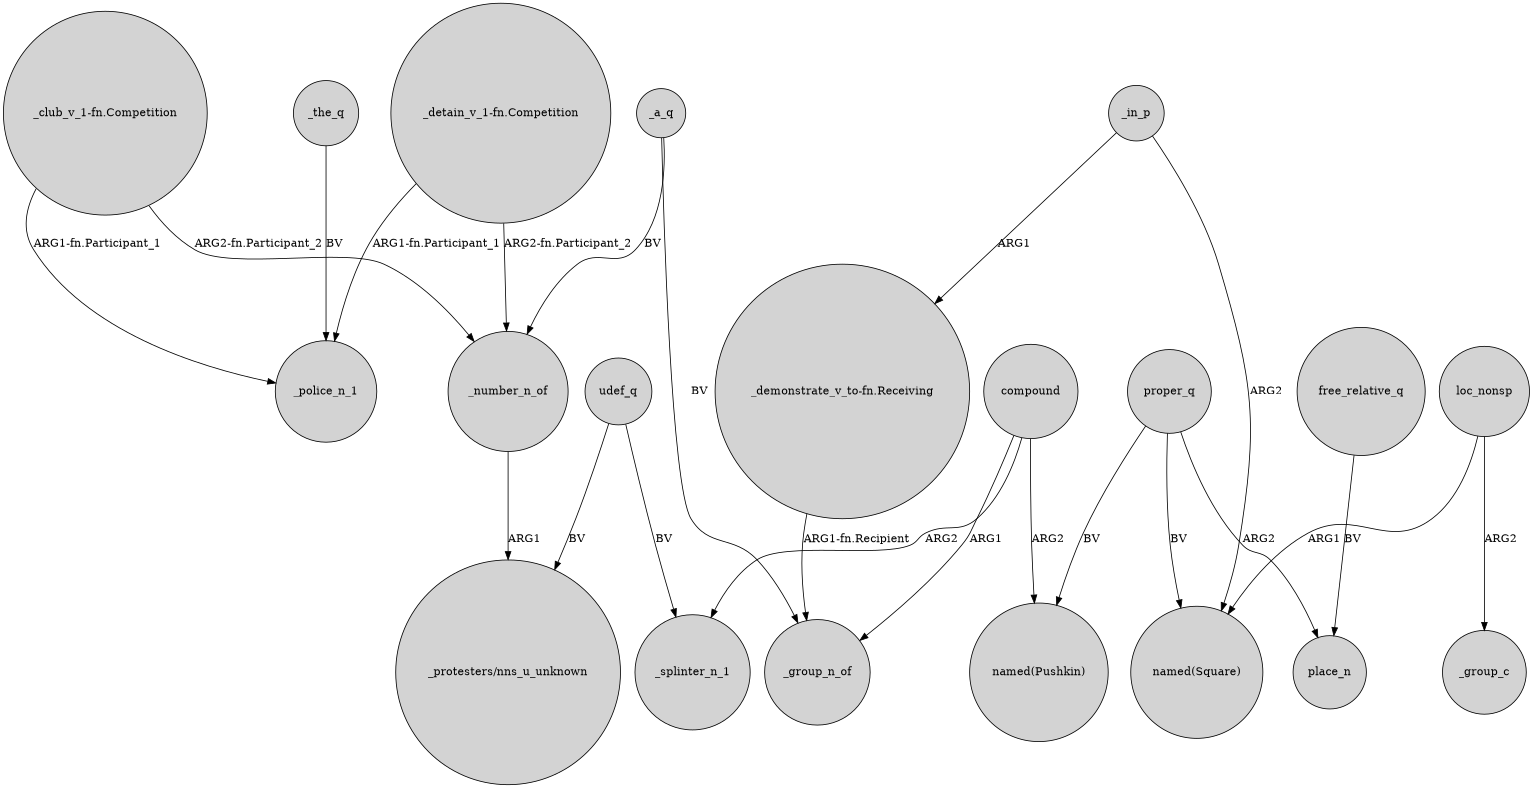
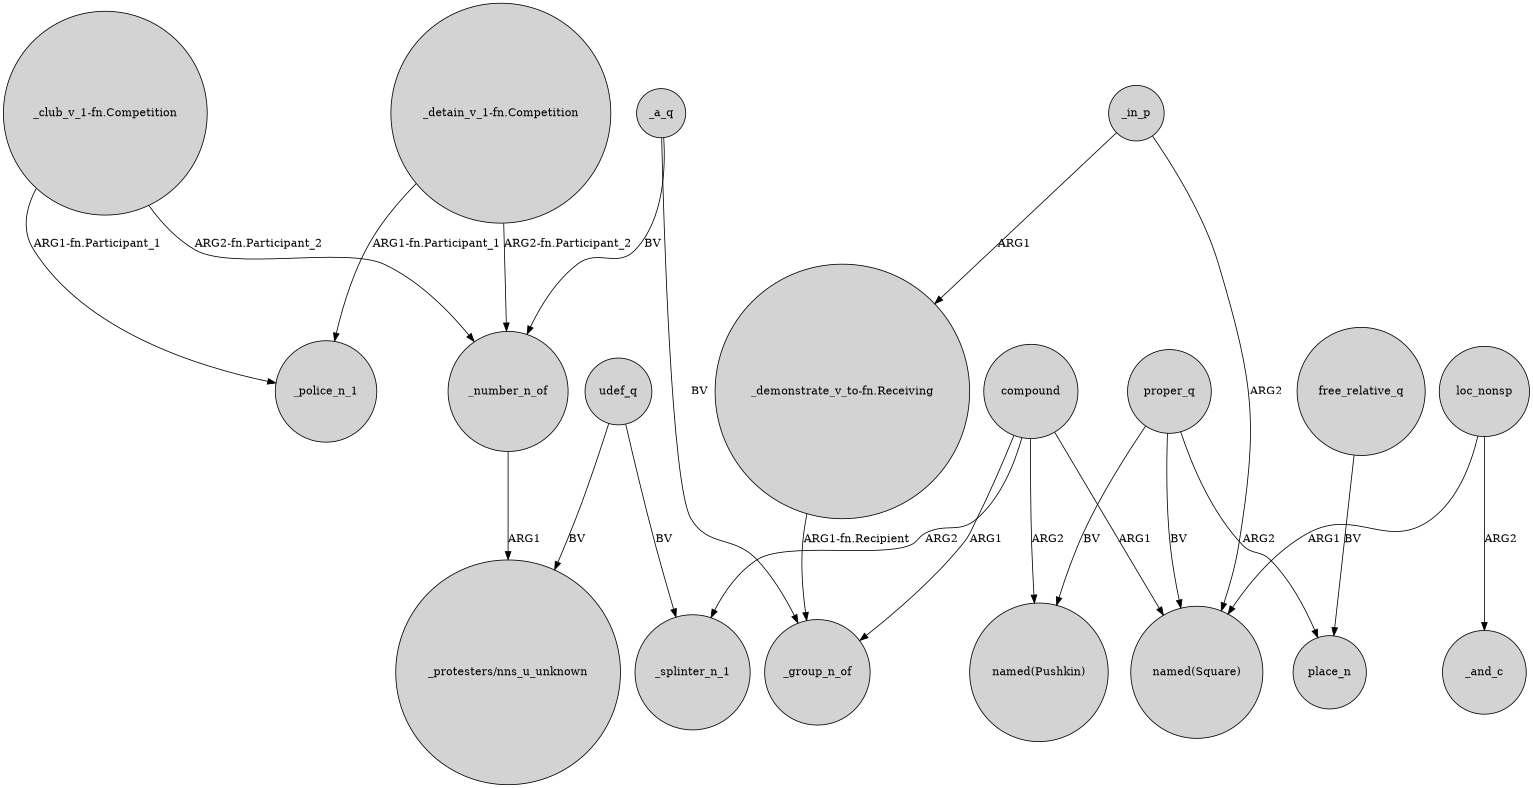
node "_the_q": removed
edge "compound" -> "named(Square)": added, label "ARG1"
node "_group_c": label "_group_c" -> "_and_c"
